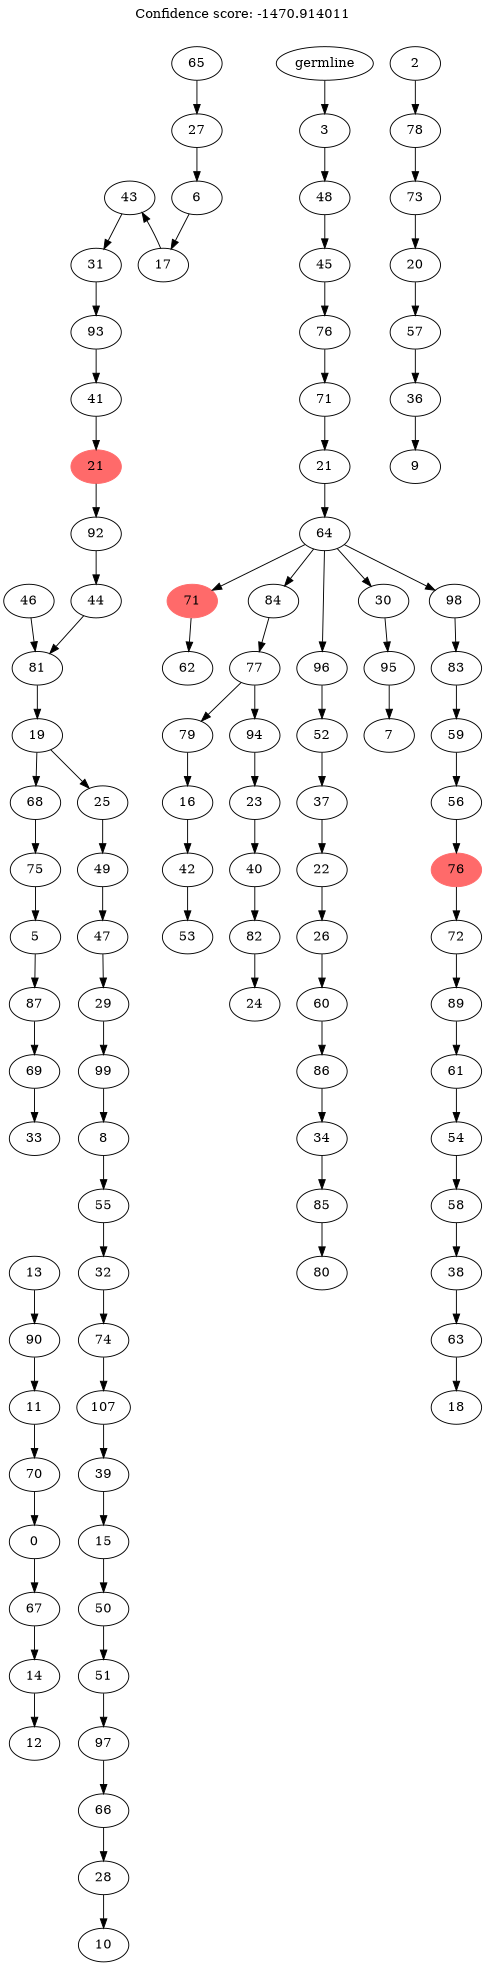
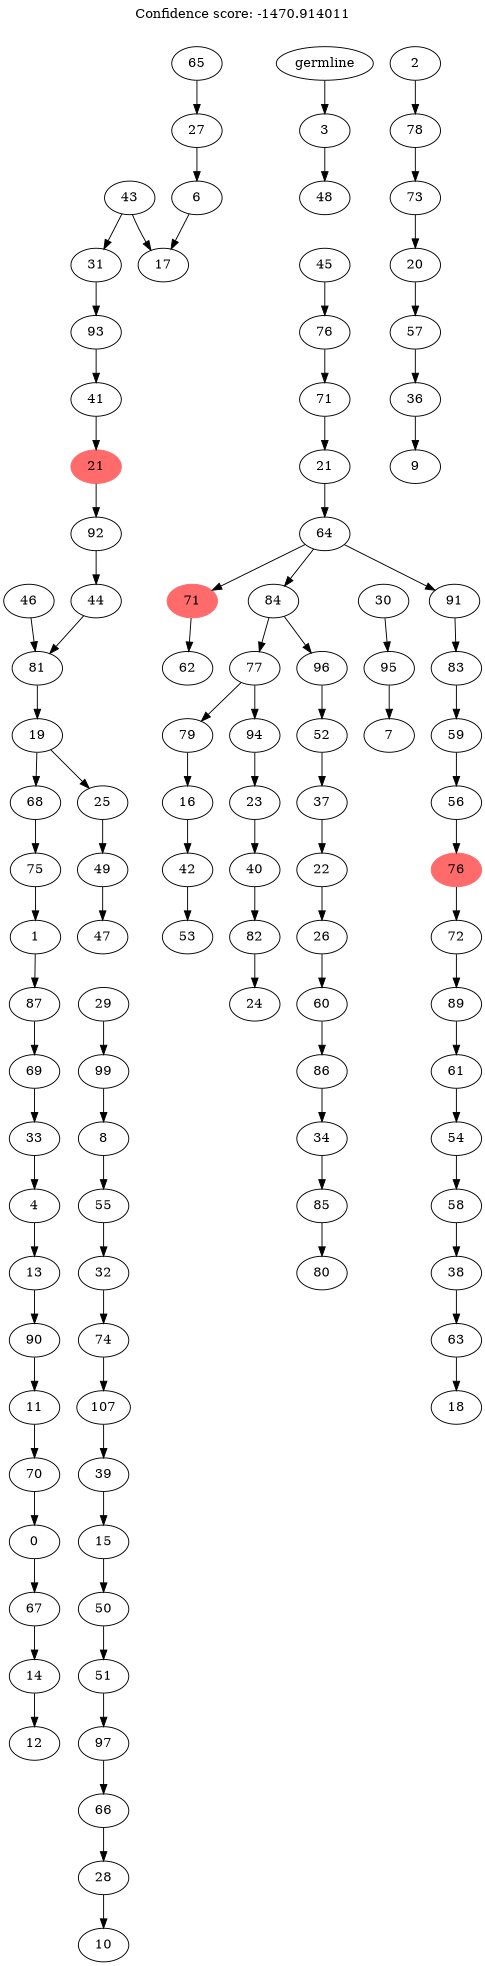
edge "48" -> "45": removed
edge "17" -> "43": reversed
edge "64" -> "30": removed
edge "64" -> "96": now "84" -> "96"
node "98": label "98" -> "91"
node "5": label "5" -> "1"
edge "47" -> "29": removed
node "4": added
